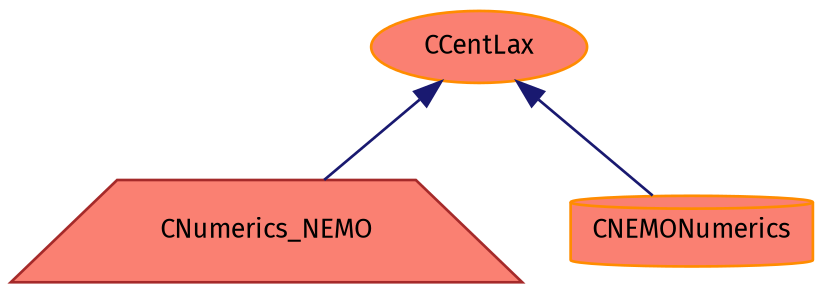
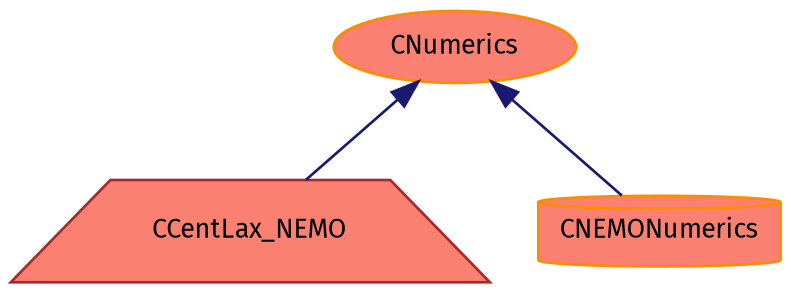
node "CCentLax": label "CCentLax" -> "CNumerics"
node "CNumerics_NEMO": label "CNumerics_NEMO" -> "CCentLax_NEMO"
